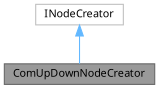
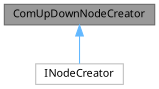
edge "ComUpDownNodeCreator" -> "INodeCreator": reversed
